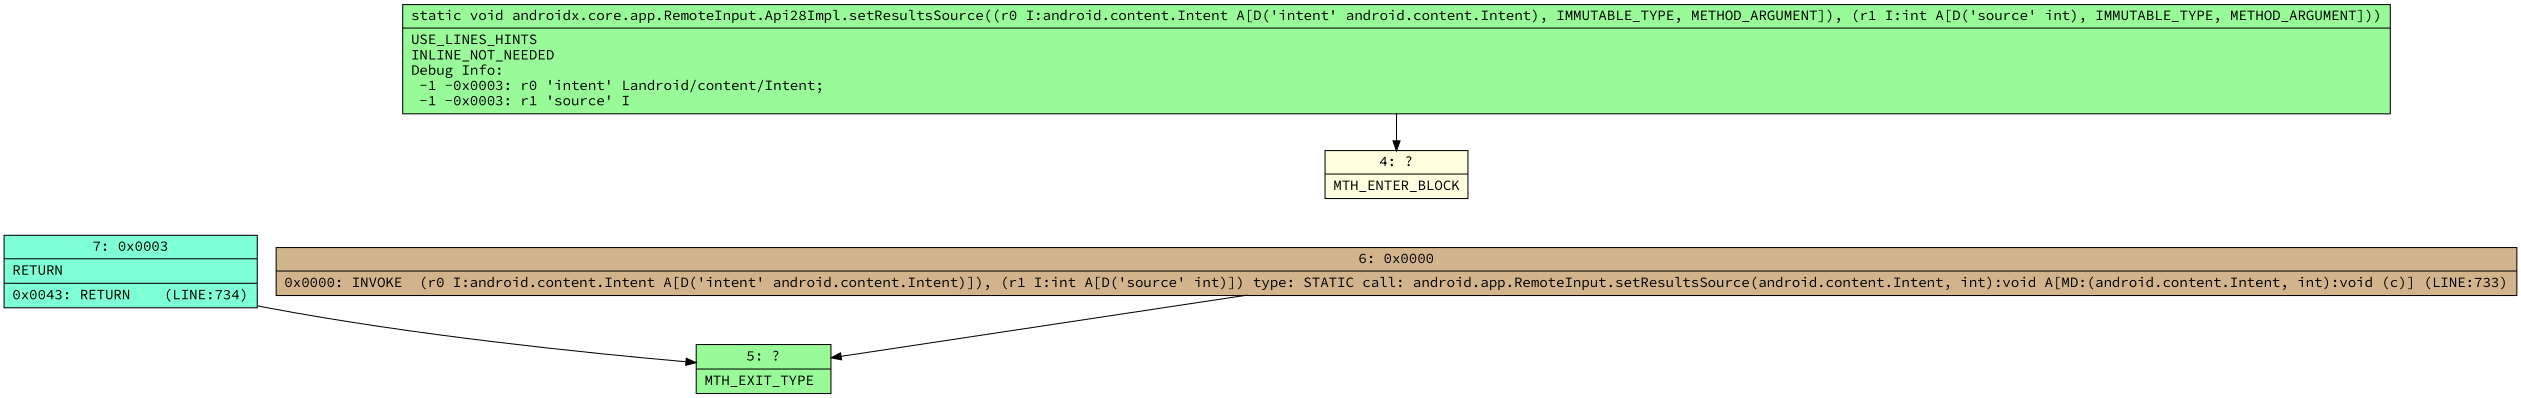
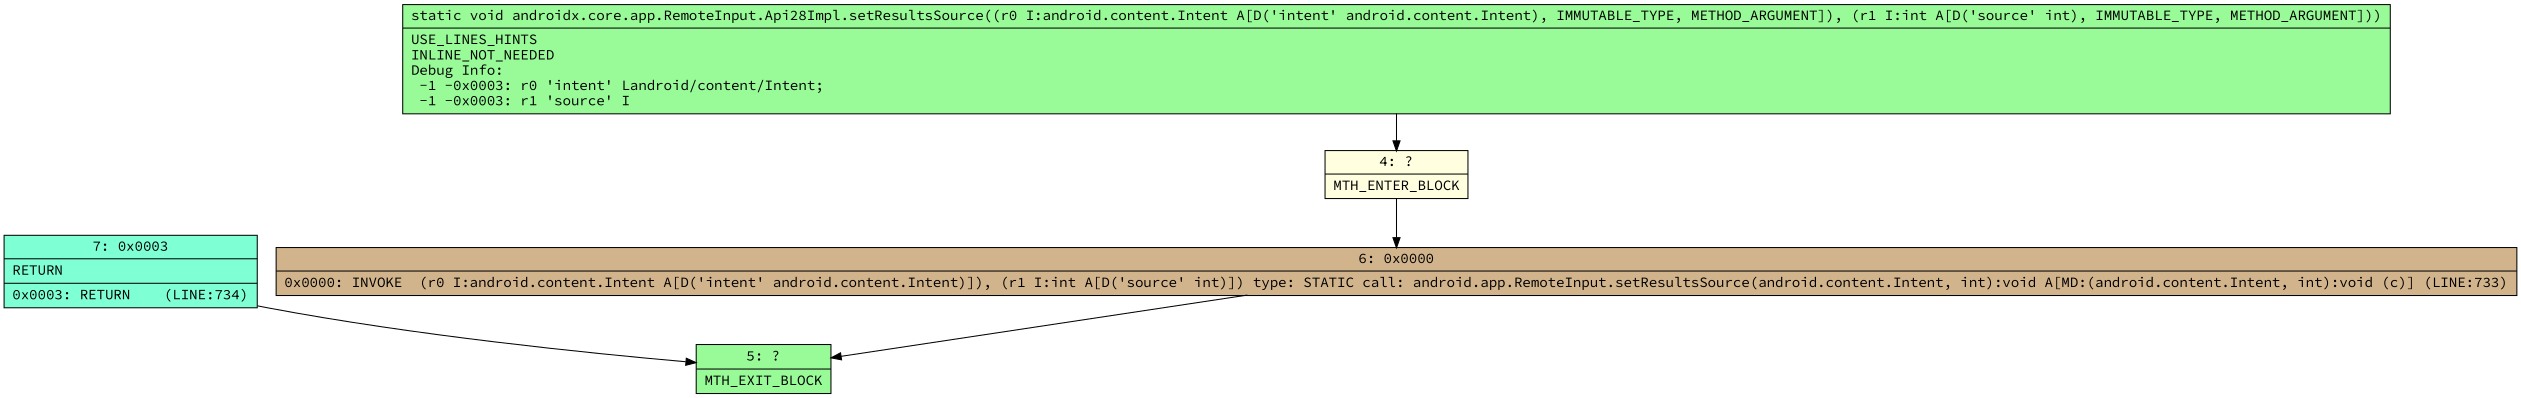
edge "4: ?" -> "6: 0x0000": added
node "7: 0x0003": text "0x0043: RETURN    (LINE:734)" -> "0x0003: RETURN    (LINE:734)"
node "5: ?": text "MTH_EXIT_TYPE" -> "MTH_EXIT_BLOCK"
